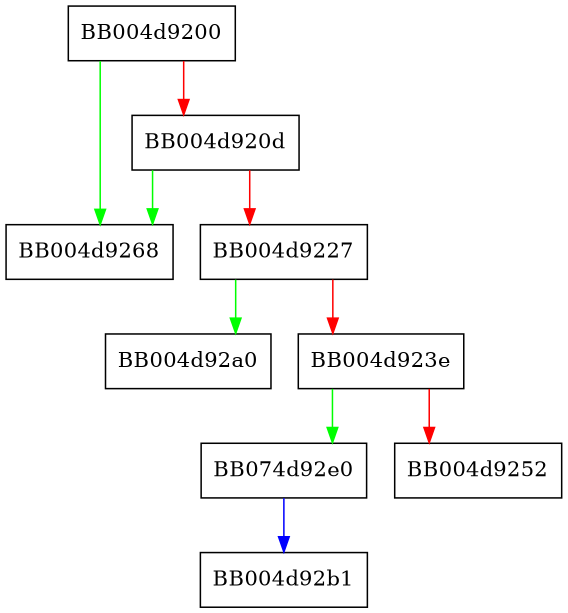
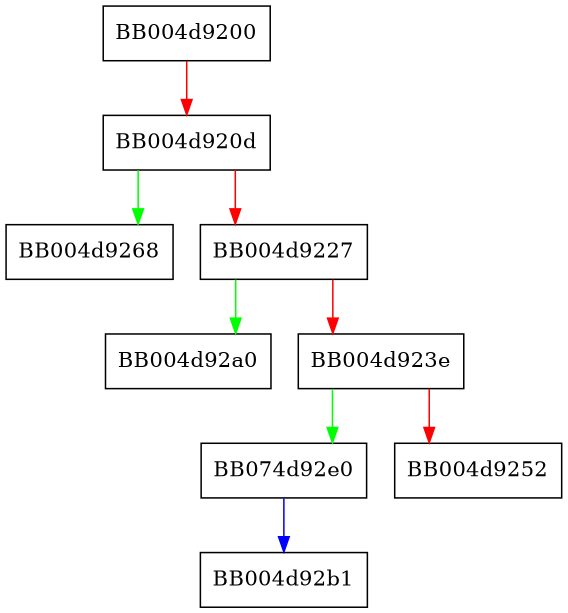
edge "BB004d9200" -> "BB004d9268": removed
